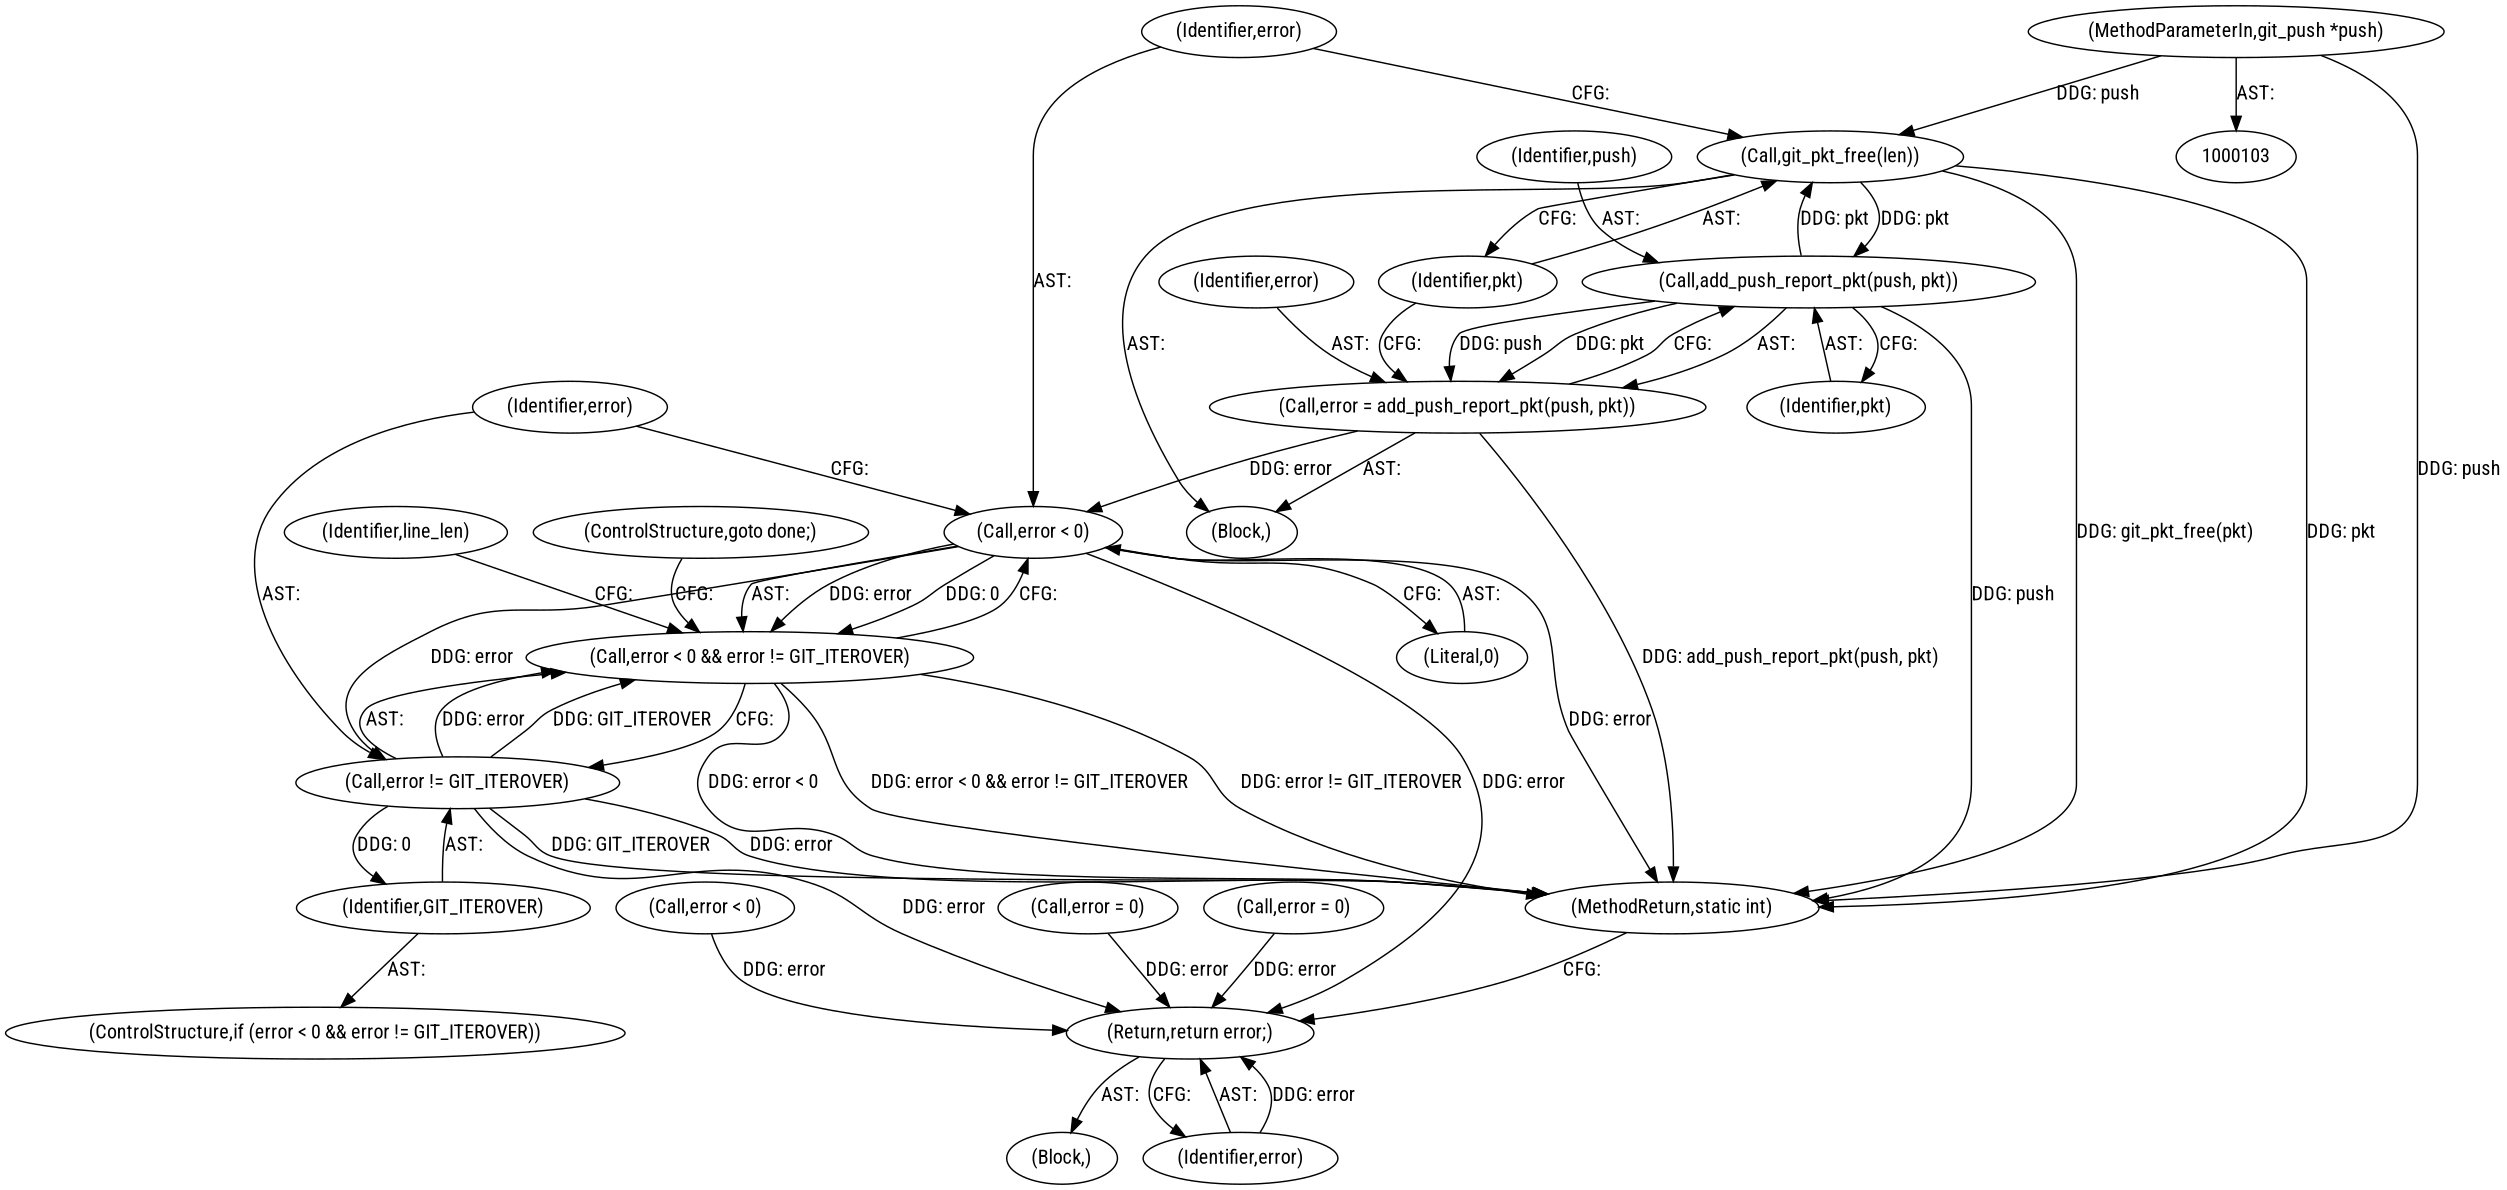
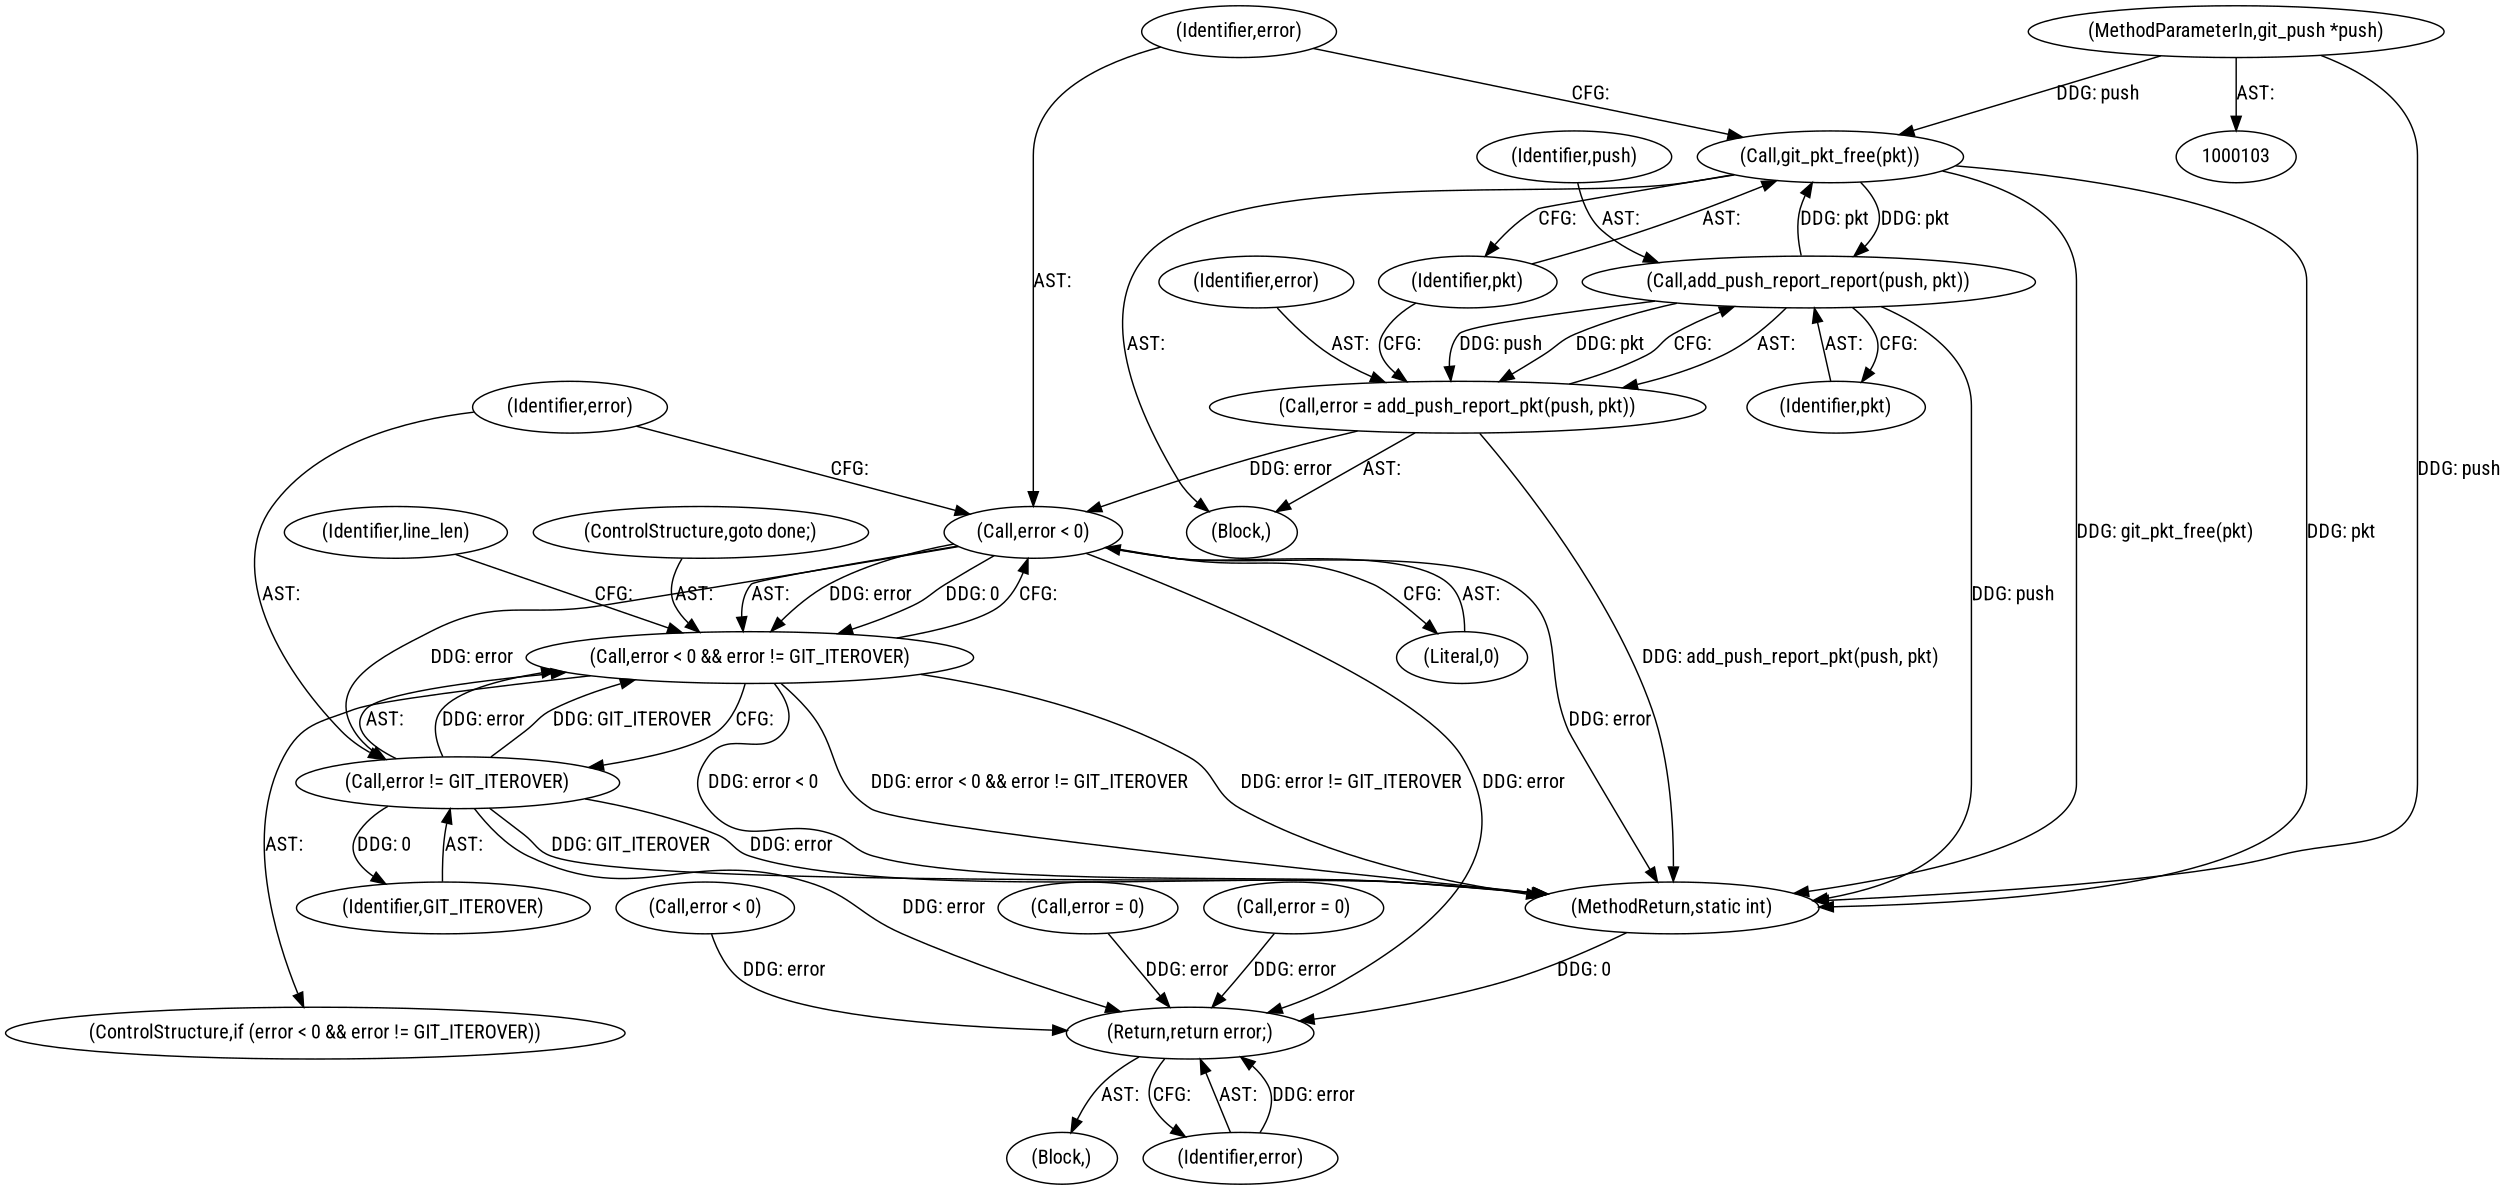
node "(Call,git_pkt_free(len))": label "(Call,git_pkt_free(len))" -> "(Call,git_pkt_free(pkt))"
node "(Call,add_push_report_pkt(push, pkt))": label "(Call,add_push_report_pkt(push, pkt))" -> "(Call,add_push_report_report(push, pkt))"
edge "(ControlStructure,goto done;)" -> "(Call,error < 0 && error != GIT_ITEROVER)": label "CFG: " -> "AST: "
edge "(Identifier,GIT_ITEROVER)" -> "(ControlStructure,if (error < 0 && error != GIT_ITEROVER))": now "(Call,error < 0 && error != GIT_ITEROVER)" -> "(ControlStructure,if (error < 0 && error != GIT_ITEROVER))"
edge "(MethodReturn,static int)" -> "(Return,return error;)": label "CFG: " -> "DDG: 0"
